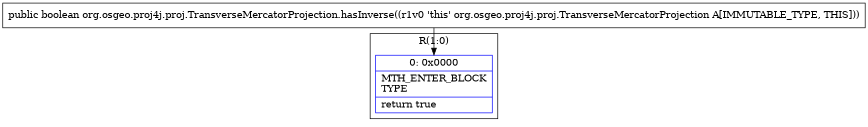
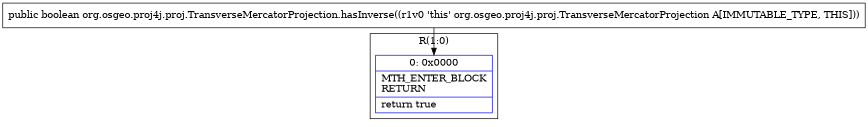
node "0: 0x0000": text "TYPE" -> "RETURN"
